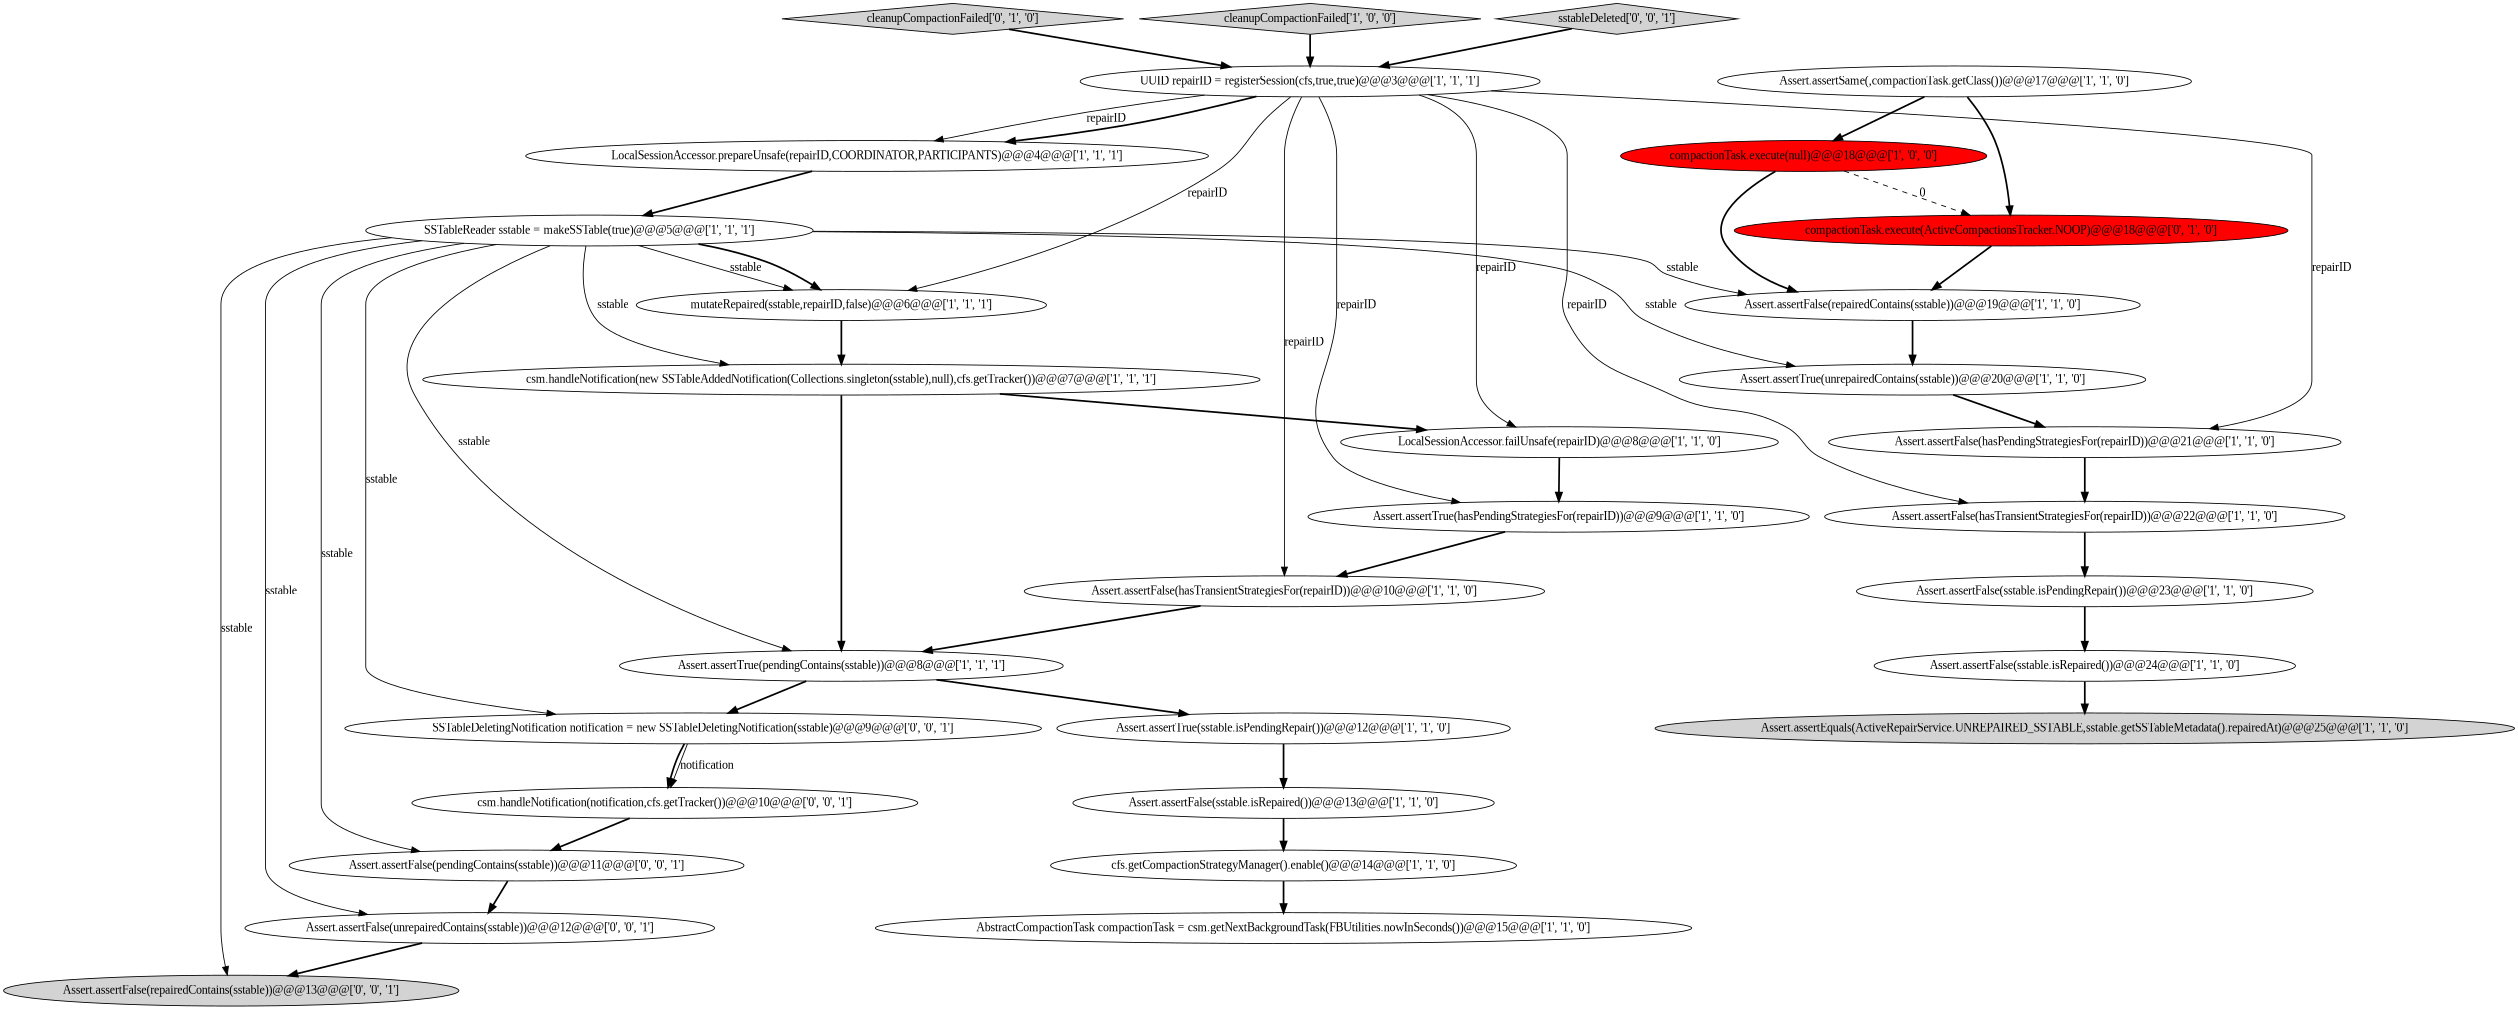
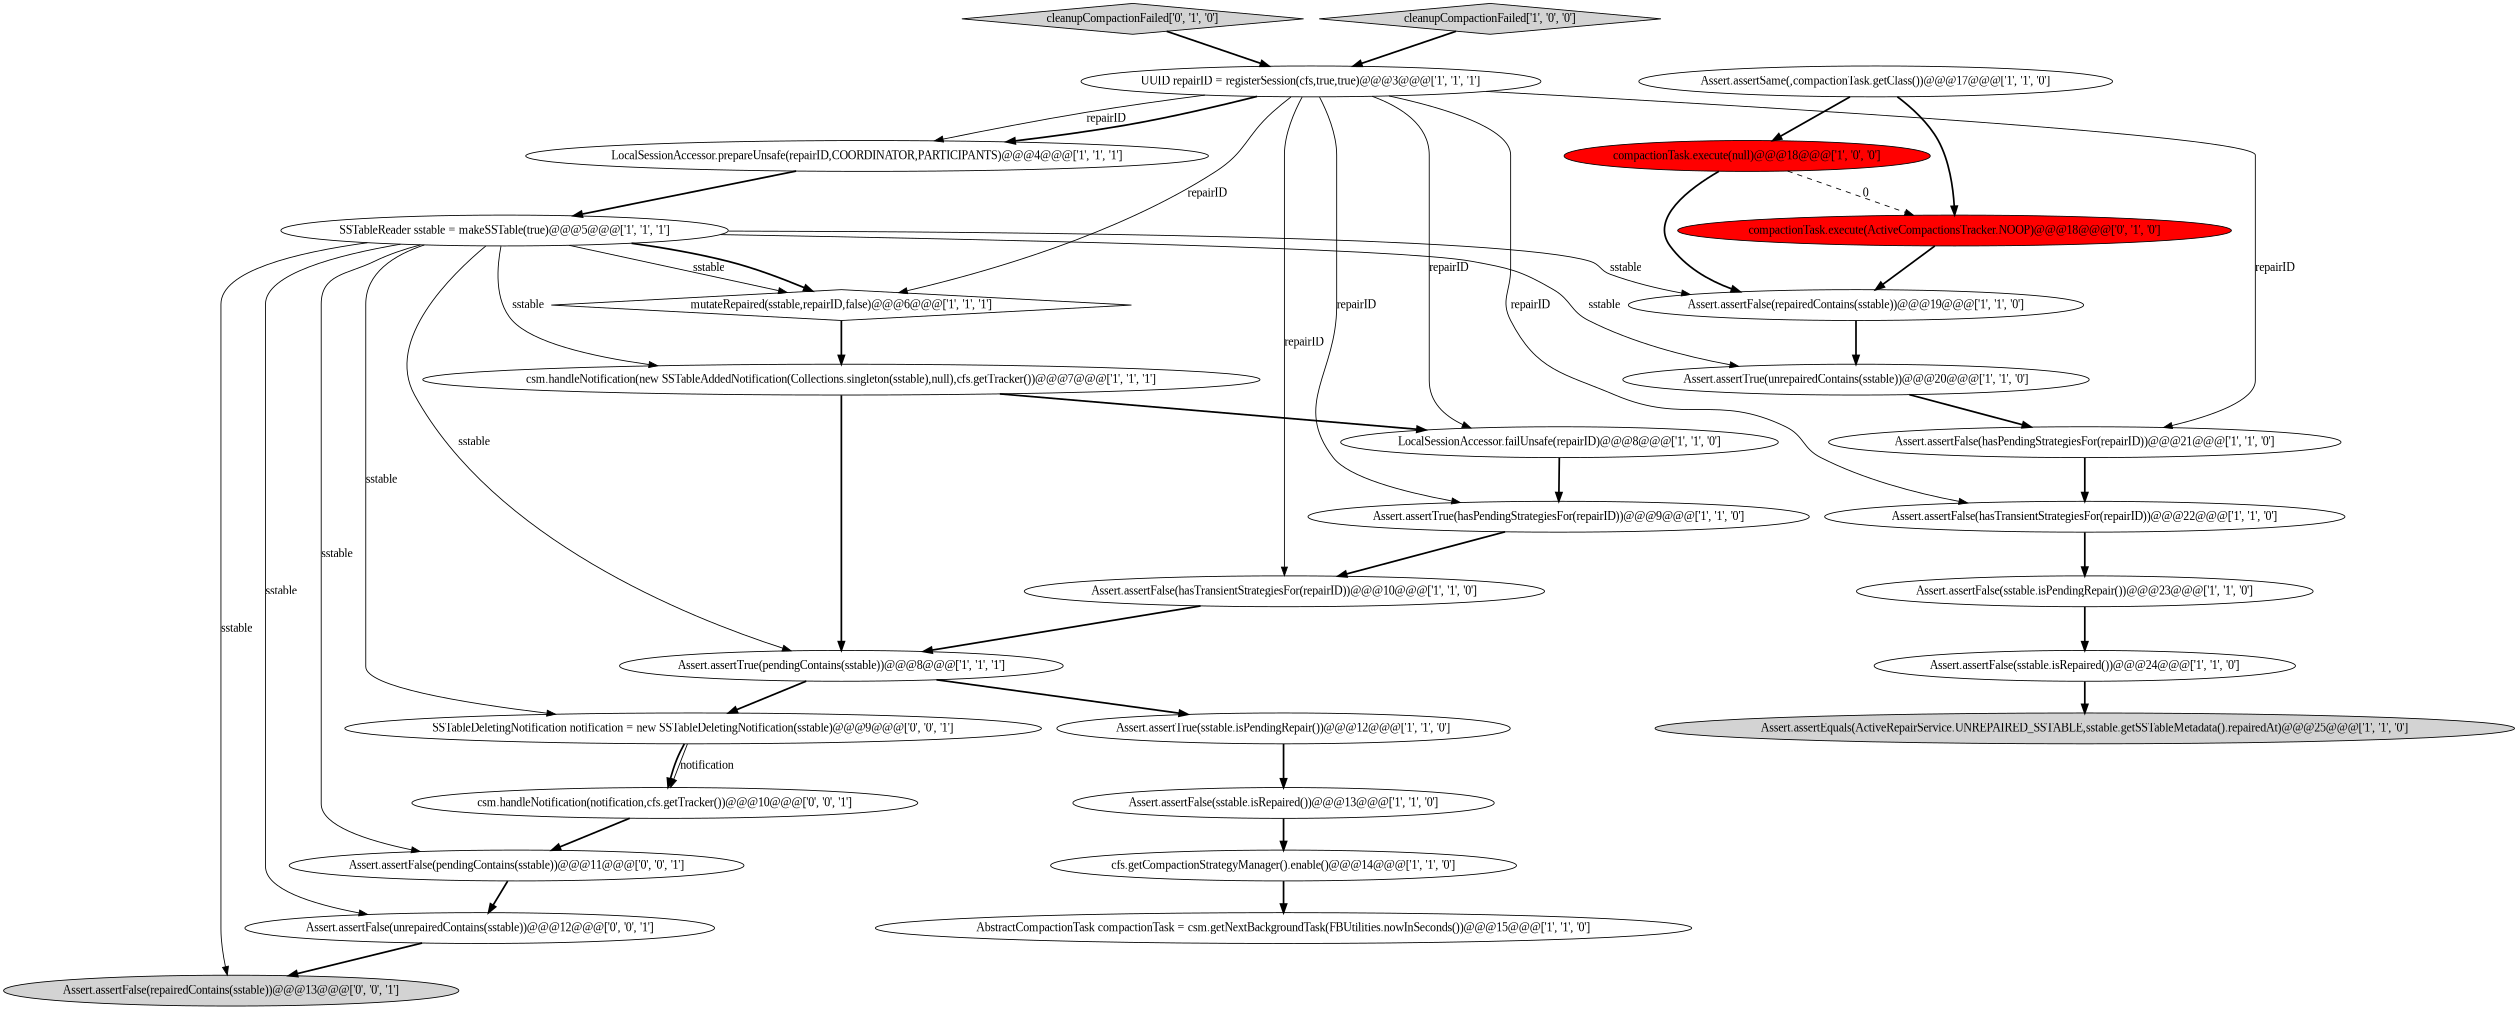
node "sstableDeleted['0', '0', '1']": removed
node "mutateRepaired(sstable,repairID,false)@@@6@@@['1', '1', '1']": shape ellipse -> diamond
